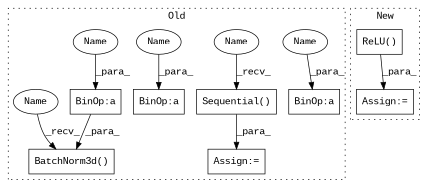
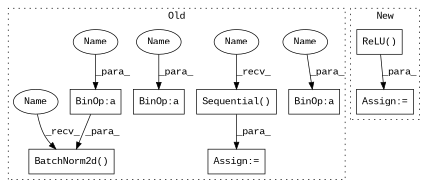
node "BatchNorm3d()": label "BatchNorm3d()" -> "BatchNorm2d()"
